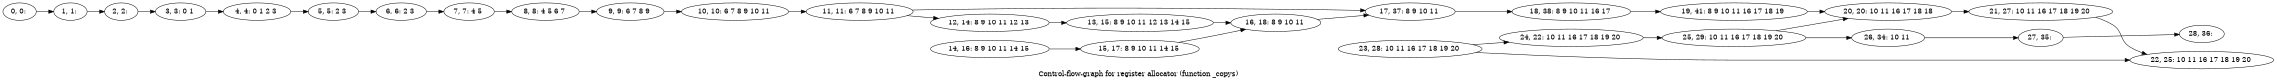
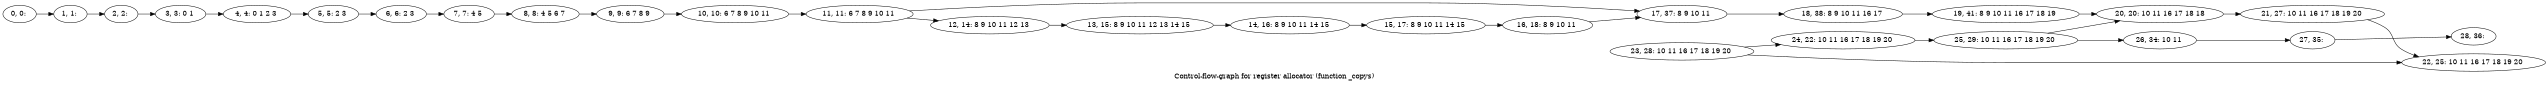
edge "13, 15: 8 9 10 11 12 13 14 15" -> "16, 18: 8 9 10 11": now "13, 15: 8 9 10 11 12 13 14 15" -> "14, 16: 8 9 10 11 14 15"
